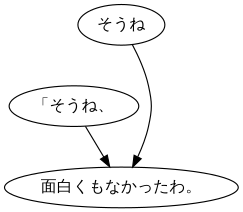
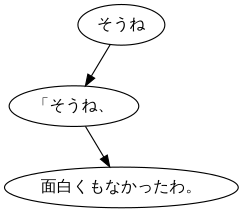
edge "そうね" -> "面白くもなかったわ。": now "そうね" -> "「そうね、"
